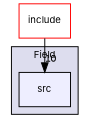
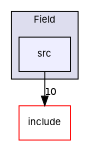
edge "include" -> "src": reversed
